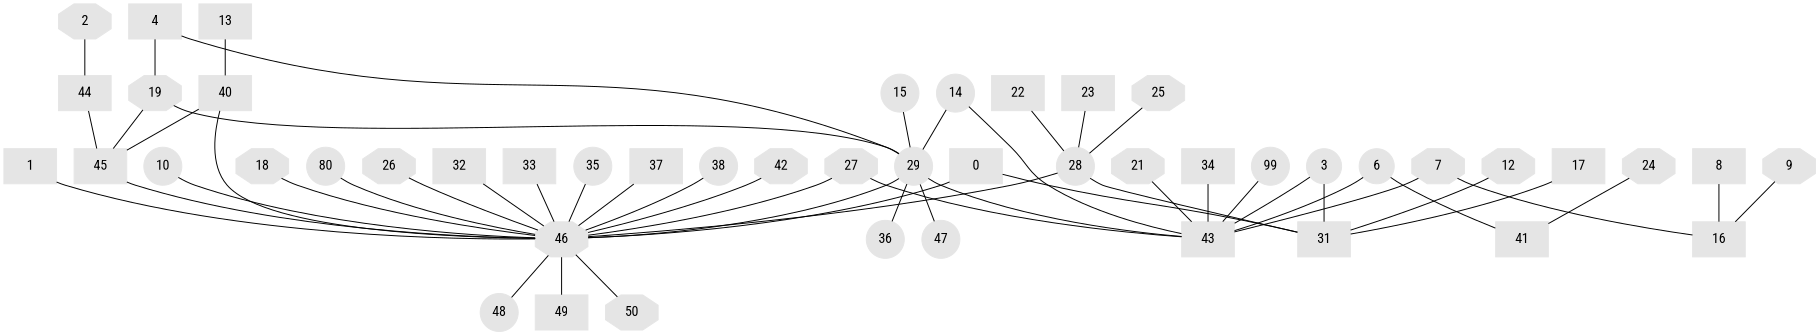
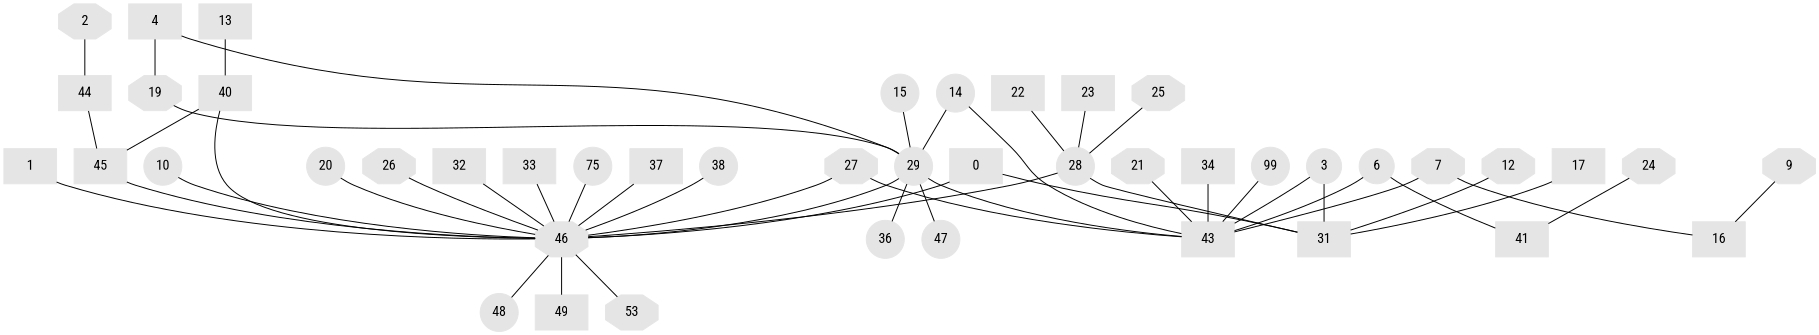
edge "19" -- "45": removed
node "18": removed
node "80": label "80" -> "20"
node "35": label "35" -> "75"
node "42": removed
node "8": removed
node "50": label "50" -> "53"
